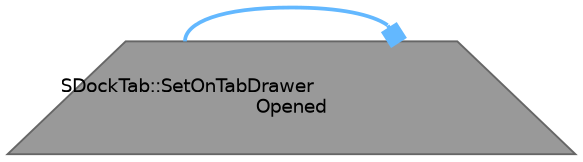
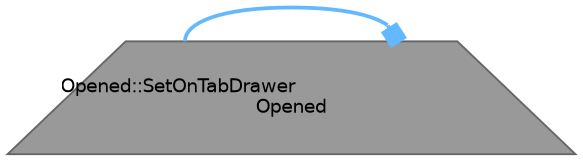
node "SDockTab::SetOnTabDrawer Opened": label "SDockTab::SetOnTabDrawer Opened" -> "Opened::SetOnTabDrawer Opened"
